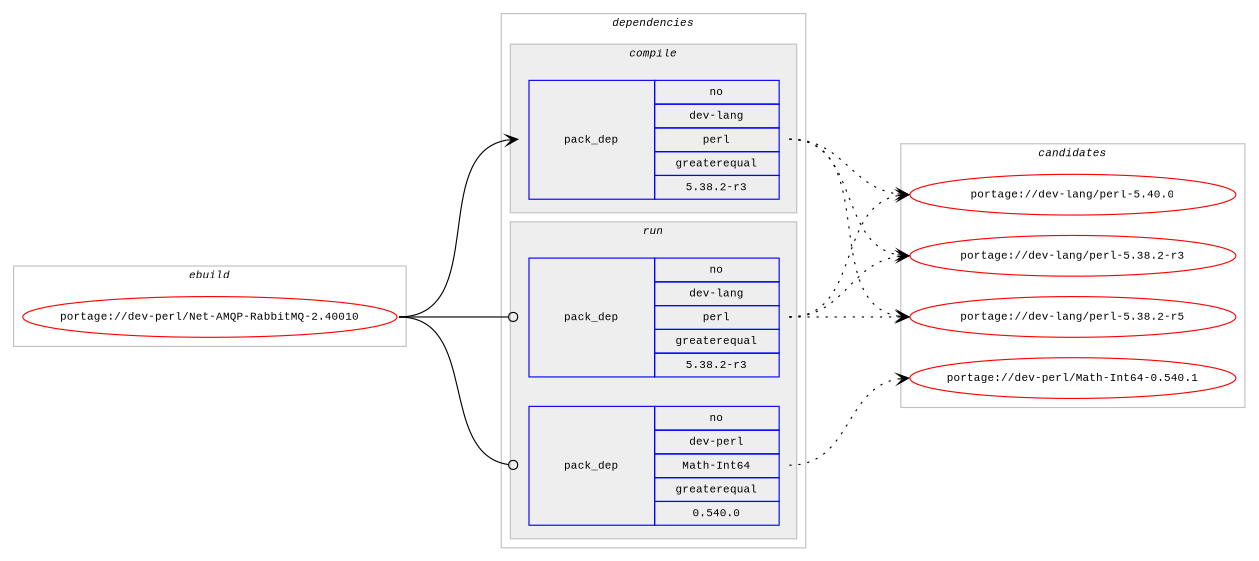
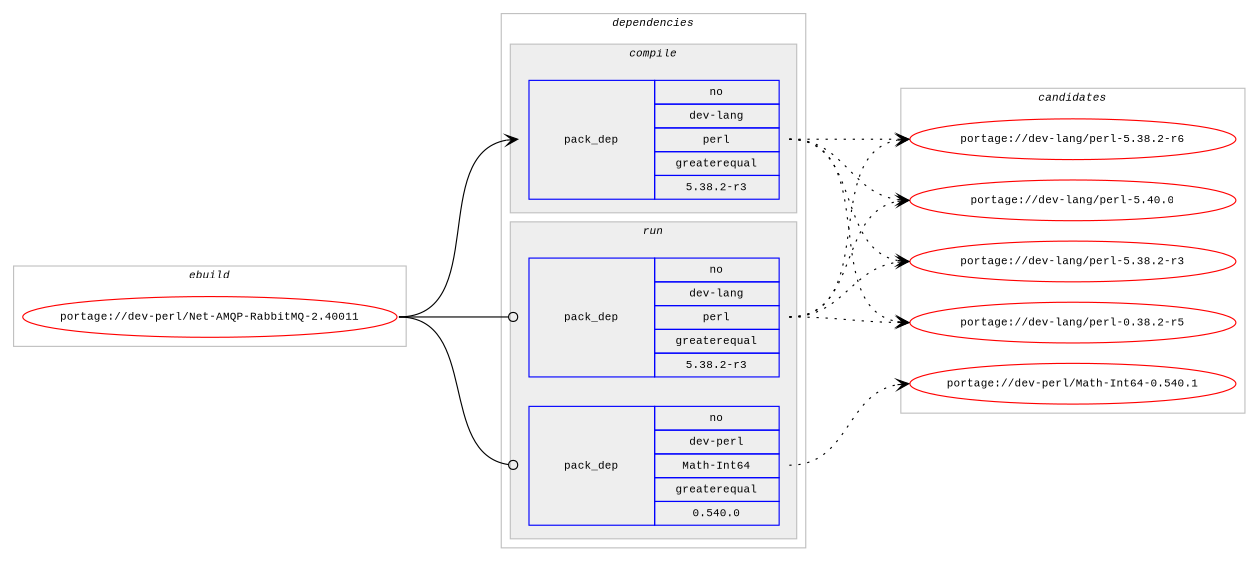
node "portage://dev-lang/perl-5.38.2-r6": added
node "portage://dev-perl/Net-AMQP-RabbitMQ-2.40010": label "portage://dev-perl/Net-AMQP-RabbitMQ-2.40010" -> "portage://dev-perl/Net-AMQP-RabbitMQ-2.40011"
node "portage://dev-lang/perl-5.38.2-r5": label "portage://dev-lang/perl-5.38.2-r5" -> "portage://dev-lang/perl-0.38.2-r5"
